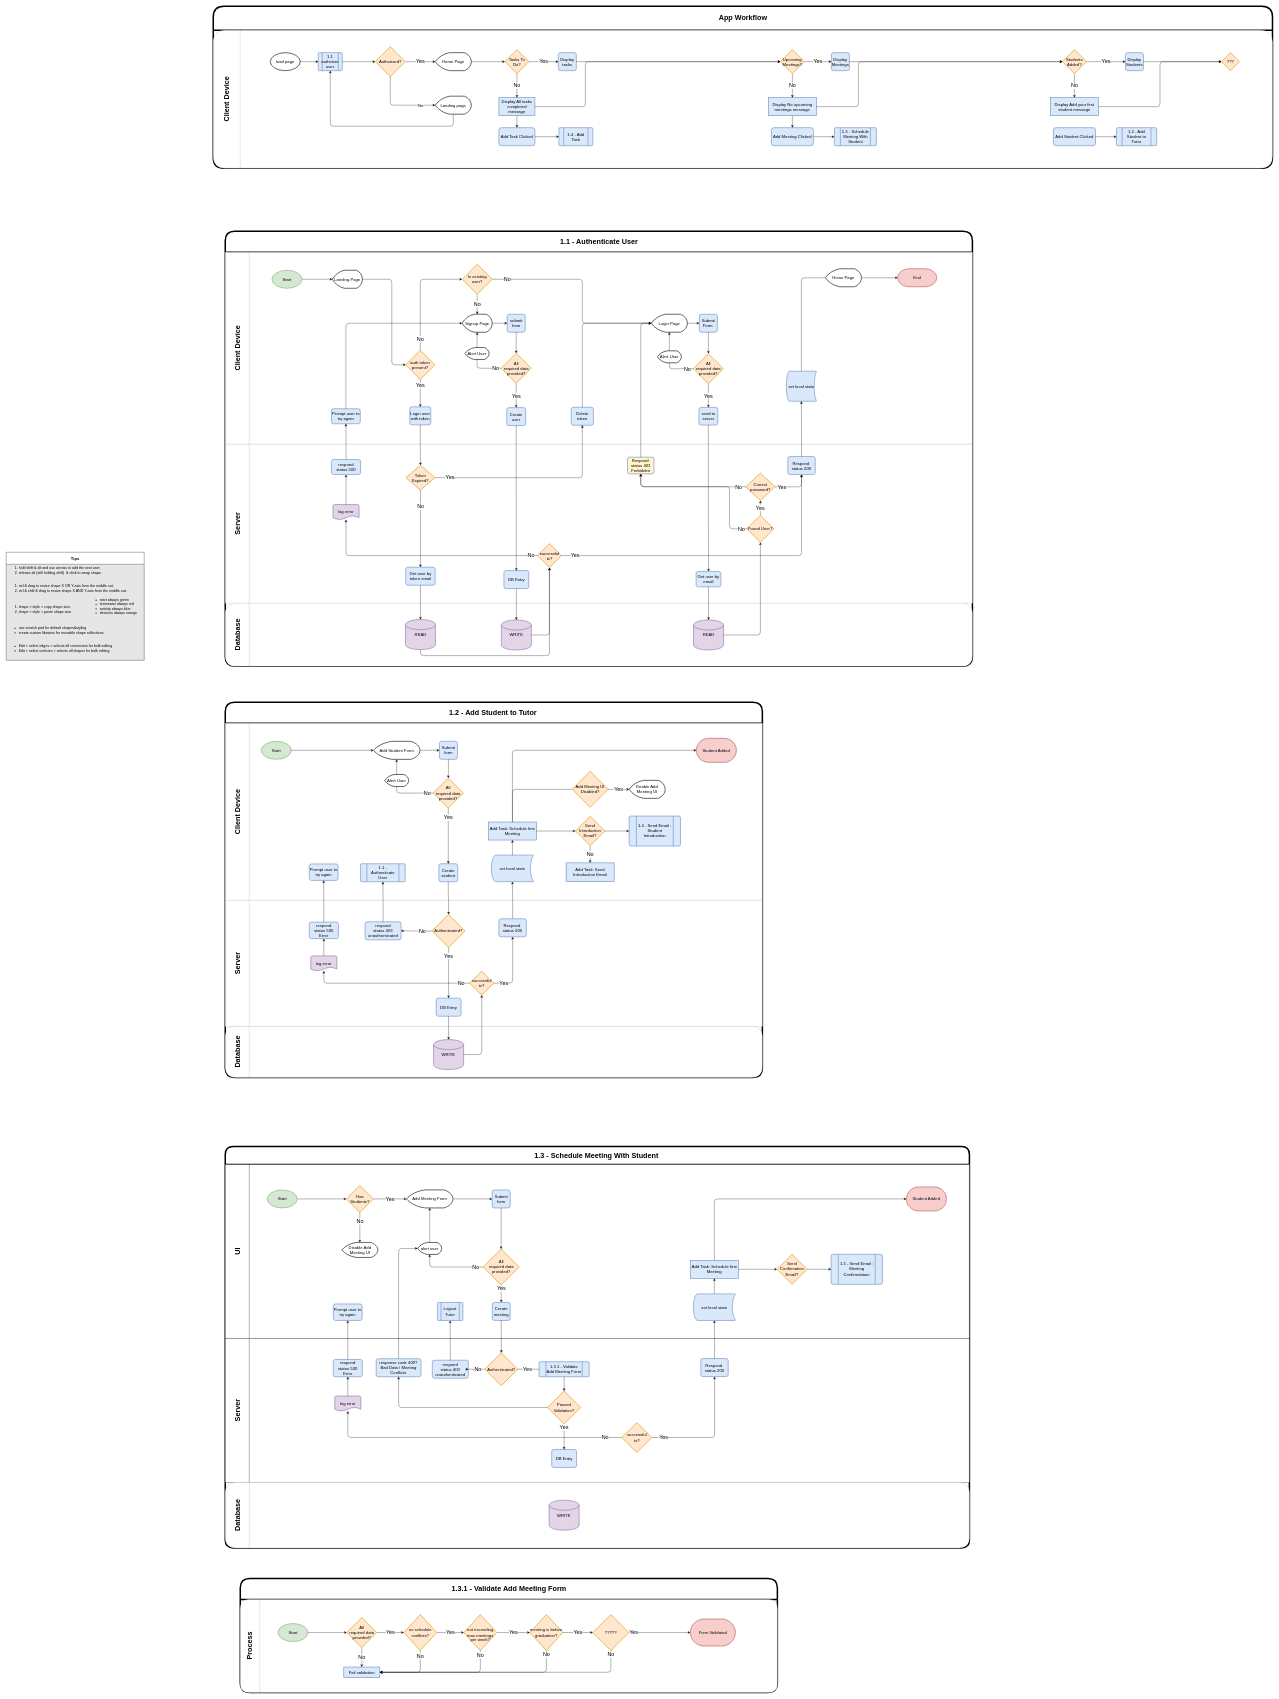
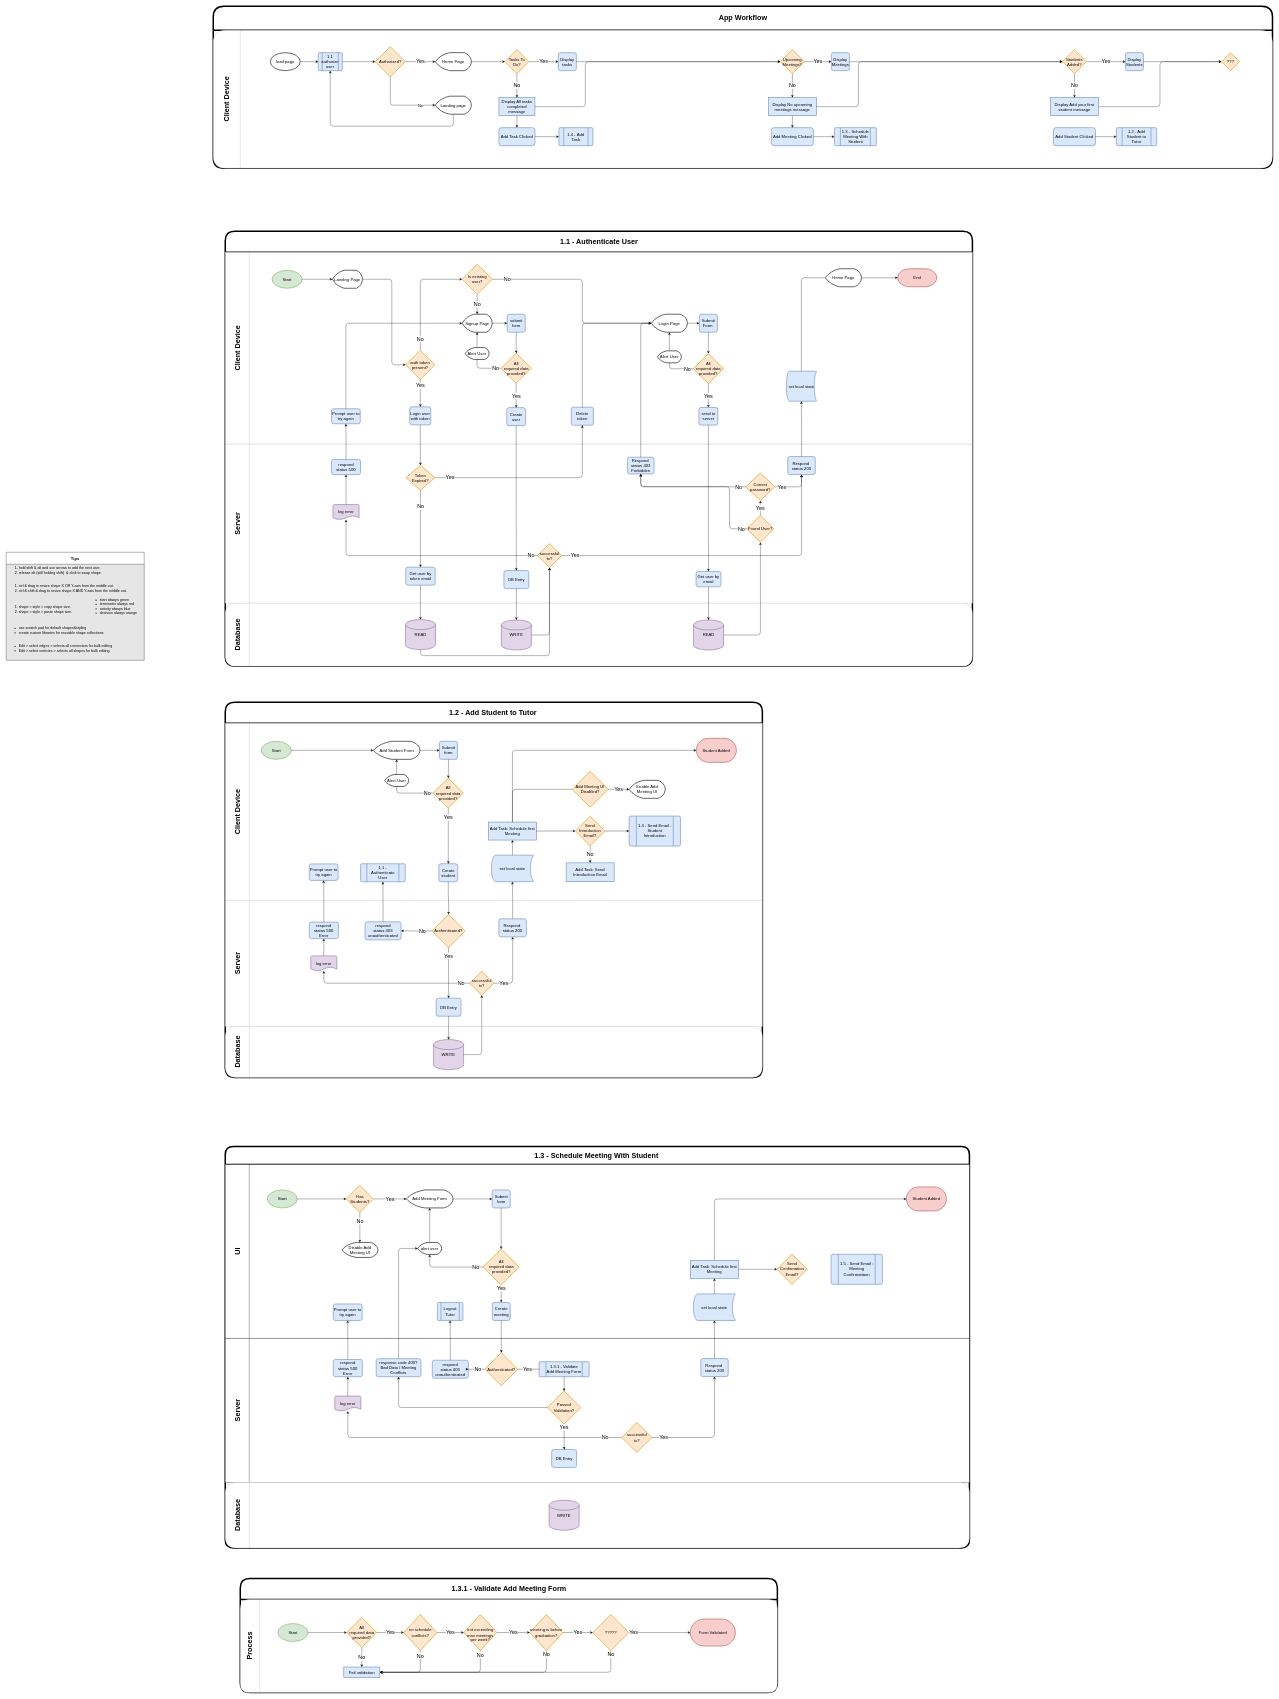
node "Respond status 403Forbidden": fillcolor #fff2cc -> #dae8fc
edge "Send Confirmation Email?" -> "1.5 - Send Email : Meeting Confirmatiaon": removed
